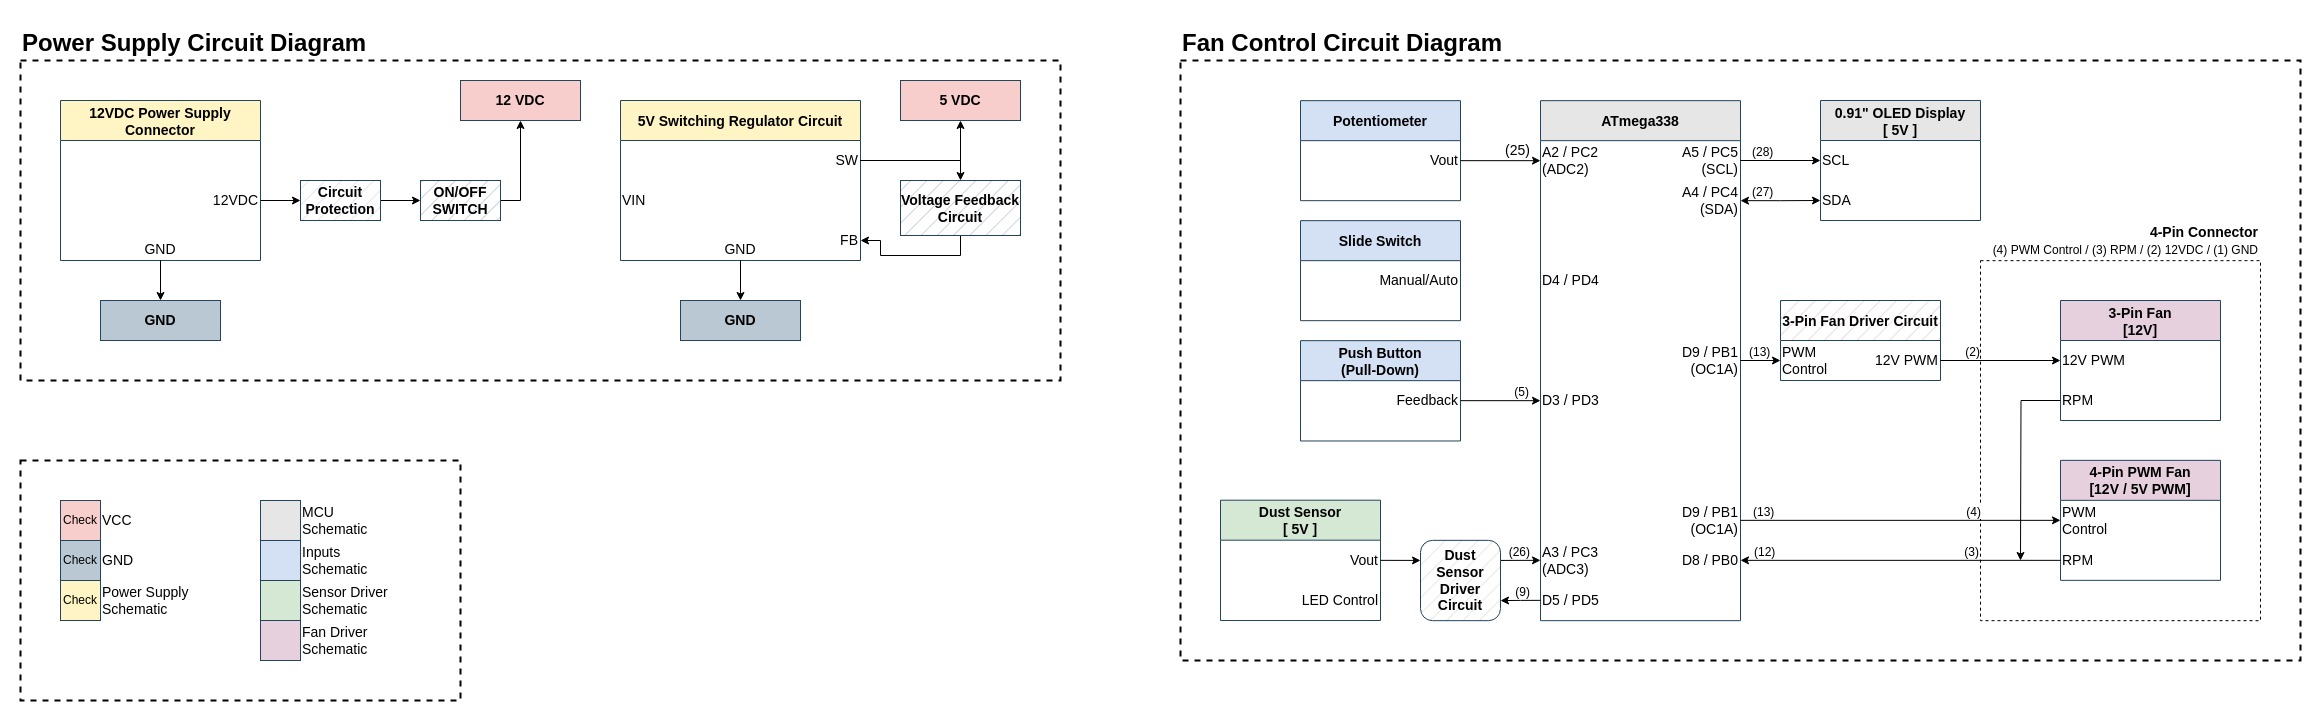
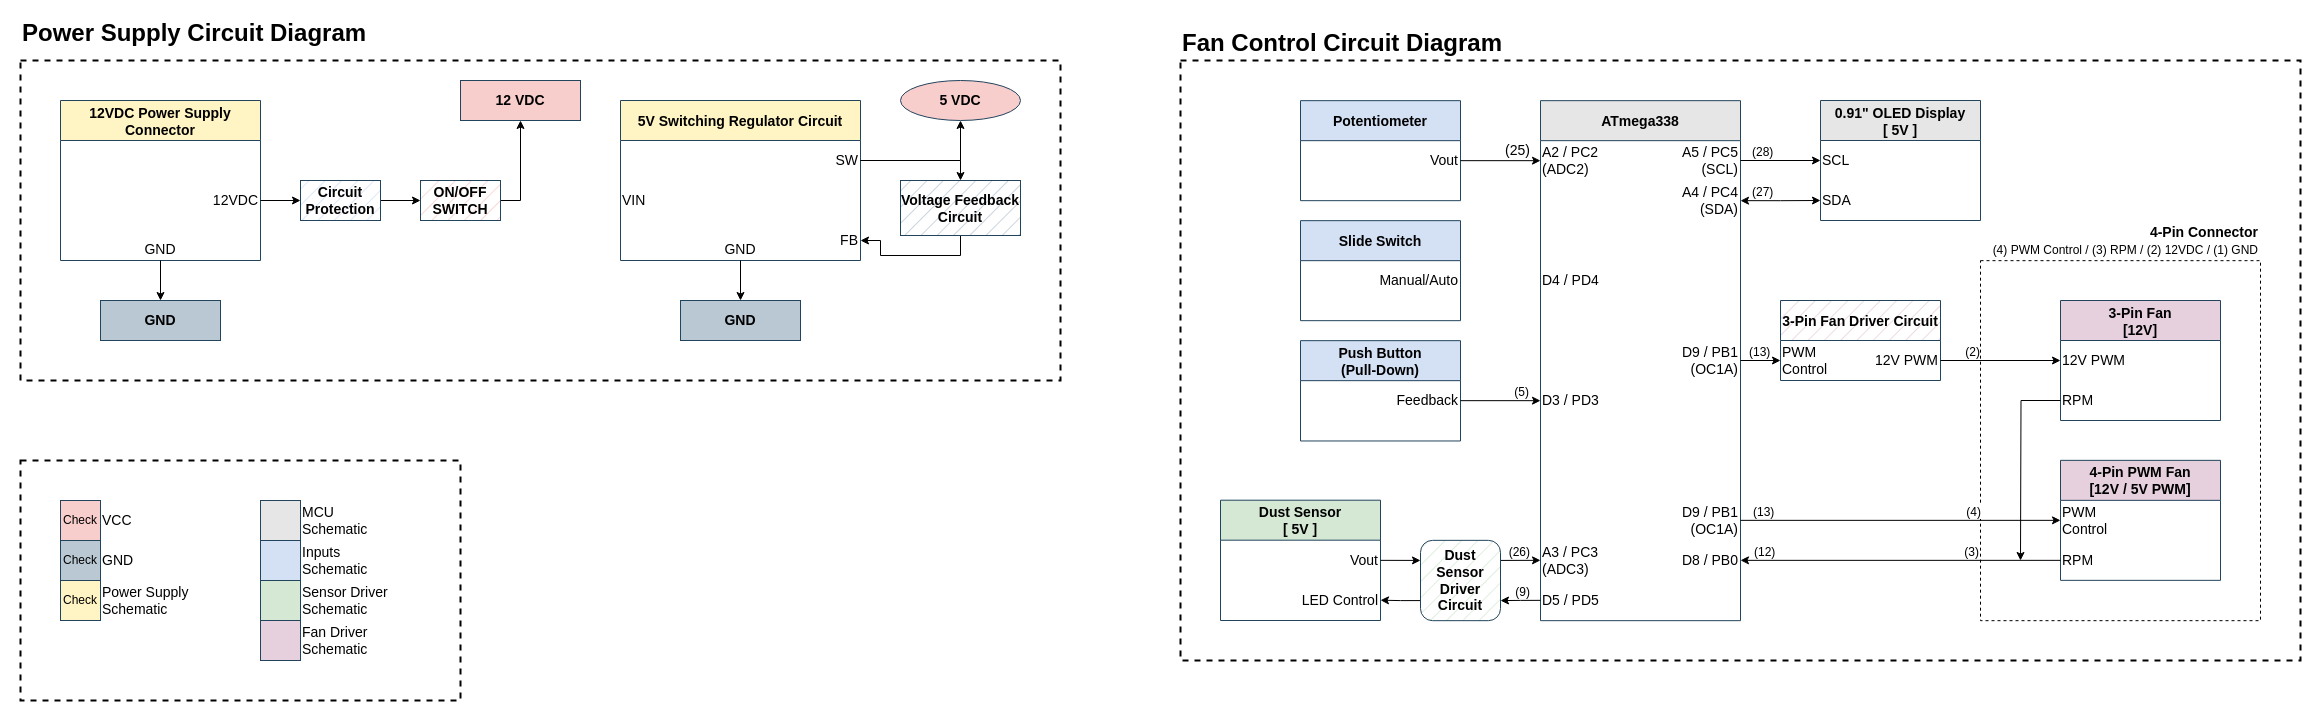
node "Power Supply Circuit Diagram": moved (541, 41) -> (541, 31)
node "5 VDC": shape rectangle -> ellipse
node "ON/OFF SWITCH": fillcolor #bac8d3 -> #f8cecc
edge "Dust Sensor Driver Circuit" -> "LED Control": added
